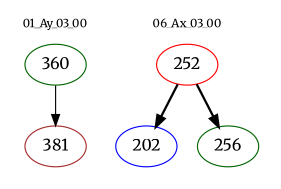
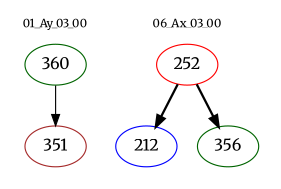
node "381": label "381" -> "351"
node "202": label "202" -> "212"
node "256": label "256" -> "356"
